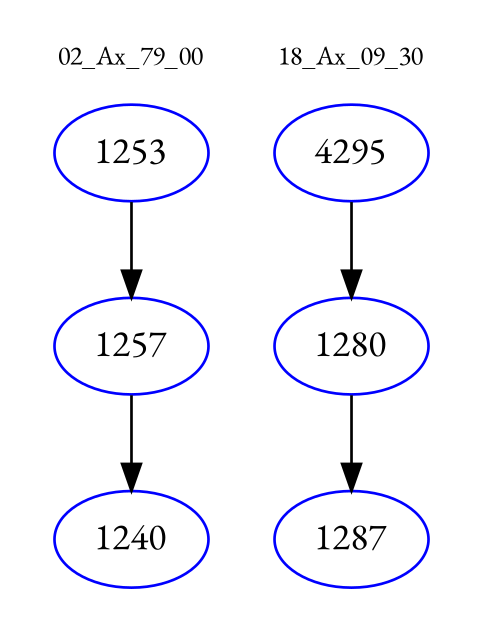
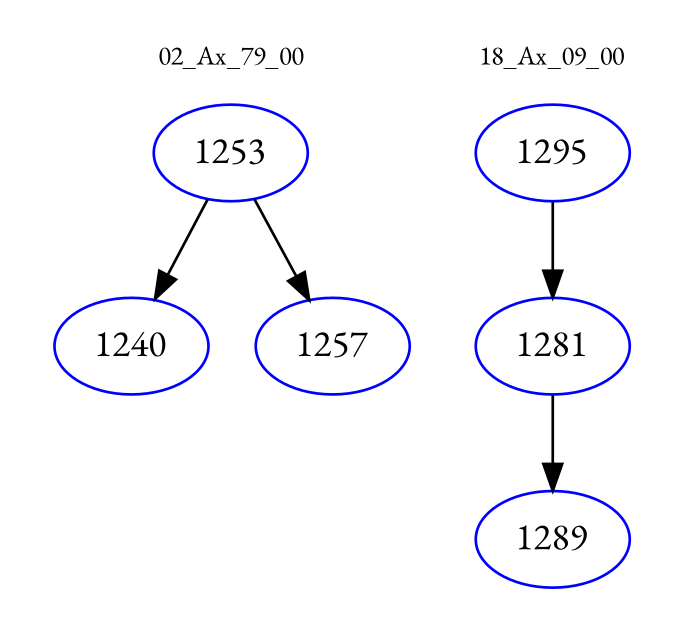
cluster "18_Ax_09_30": label "18_Ax_09_30" -> "18_Ax_09_00"
node "4295": label "4295" -> "1295"
node "1280": label "1280" -> "1281"
edge "1257" -> "1240": now "1253" -> "1240"
node "1287": label "1287" -> "1289"
